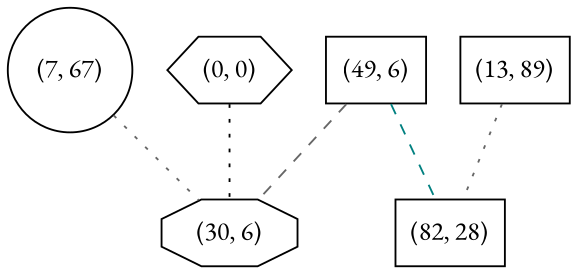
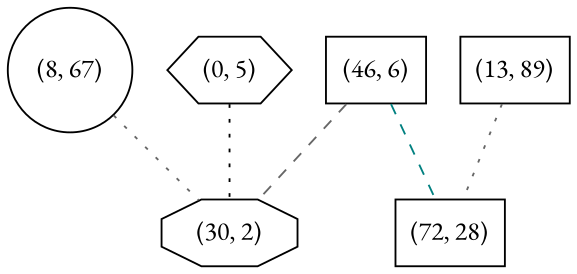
node "(7, 67)": label "(7, 67)" -> "(8, 67)"
node "(0, 0)": label "(0, 0)" -> "(0, 5)"
node "(49, 6)": label "(49, 6)" -> "(46, 6)"
node "(30, 6)": label "(30, 6)" -> "(30, 2)"
node "(82, 28)": label "(82, 28)" -> "(72, 28)"
